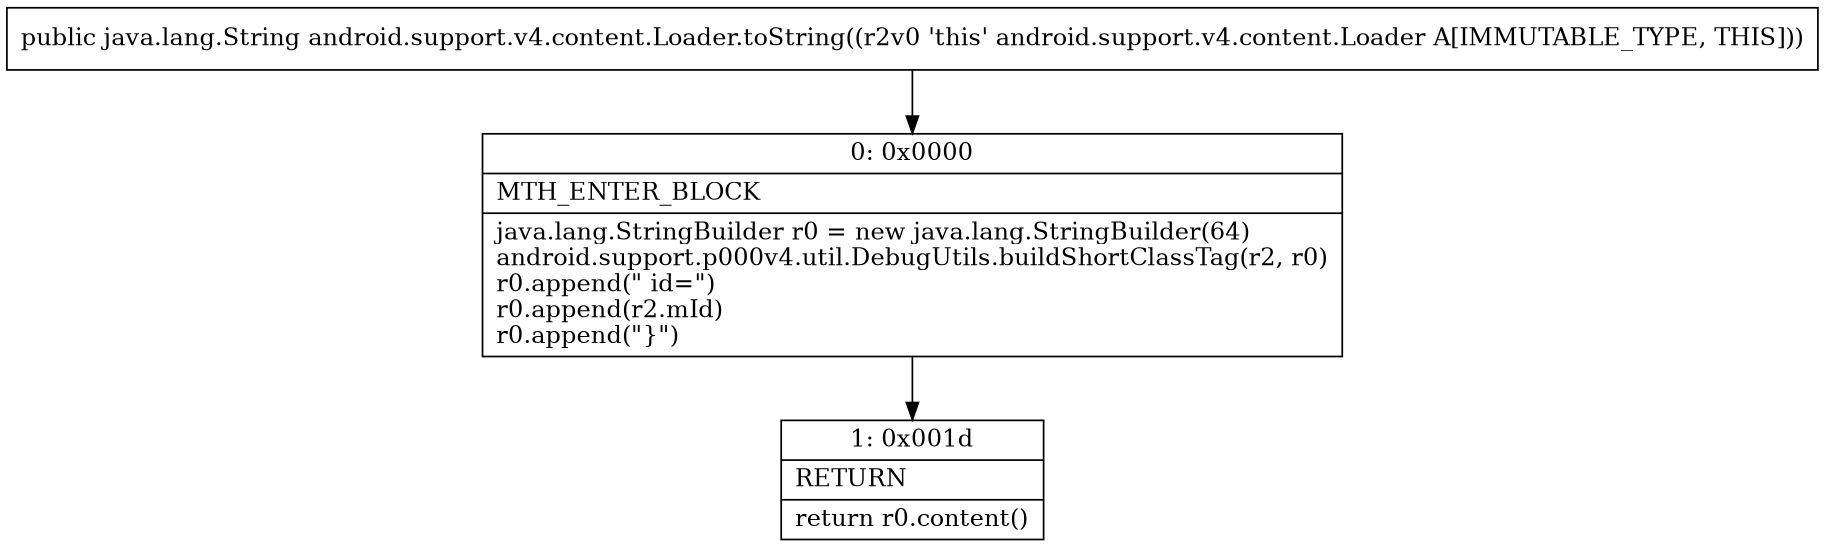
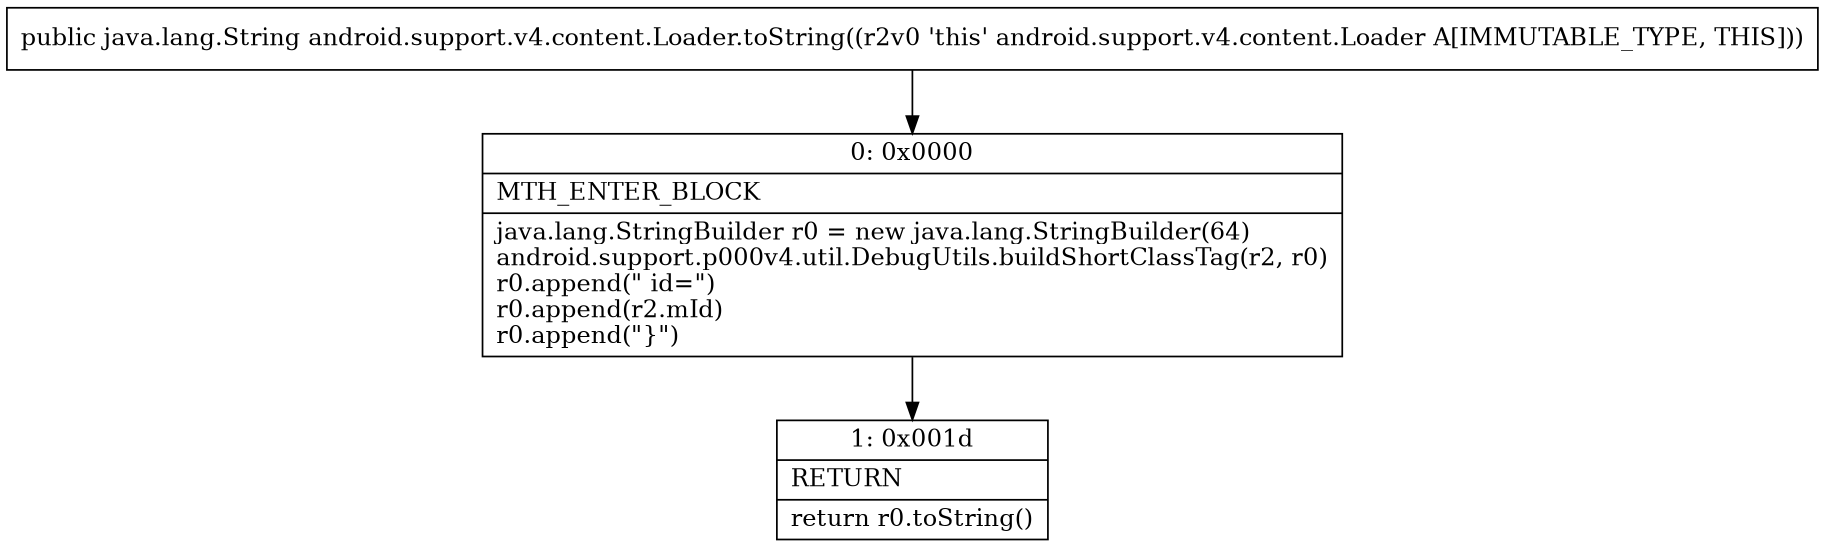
node "1: 0x001d": text "return r0.content()" -> "return r0.toString()"
